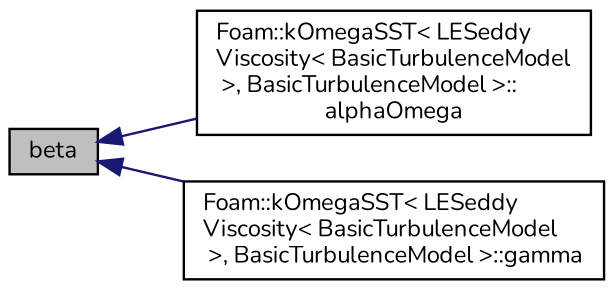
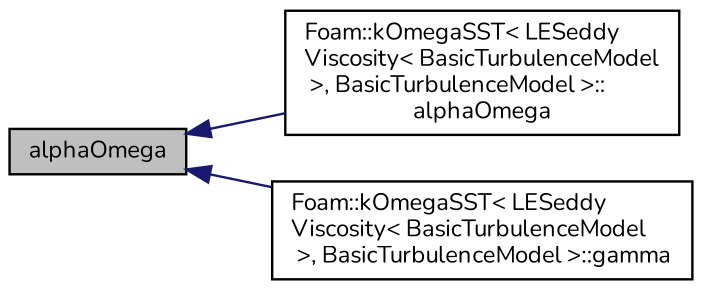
node "beta": label "beta" -> "alphaOmega"
